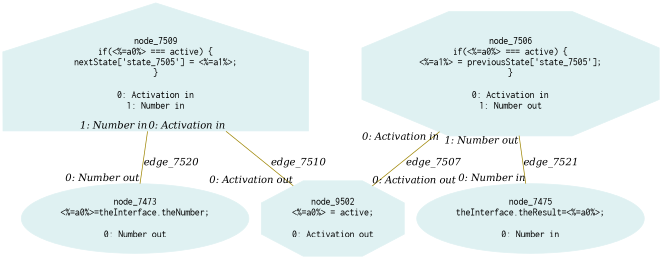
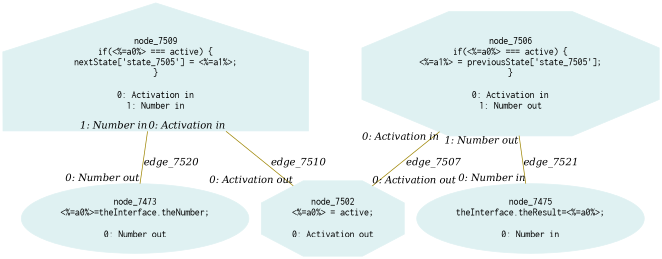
node "node_9502 <%=a0%> = active; 0: Activation out": label "node_9502 <%=a0%> = active; 0: Activation out" -> "node_7502 <%=a0%> = active; 0: Activation out"
